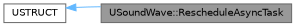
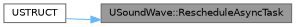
edge "USoundWave::RescheduleAsyncTask" -> "USTRUCT": reversed
